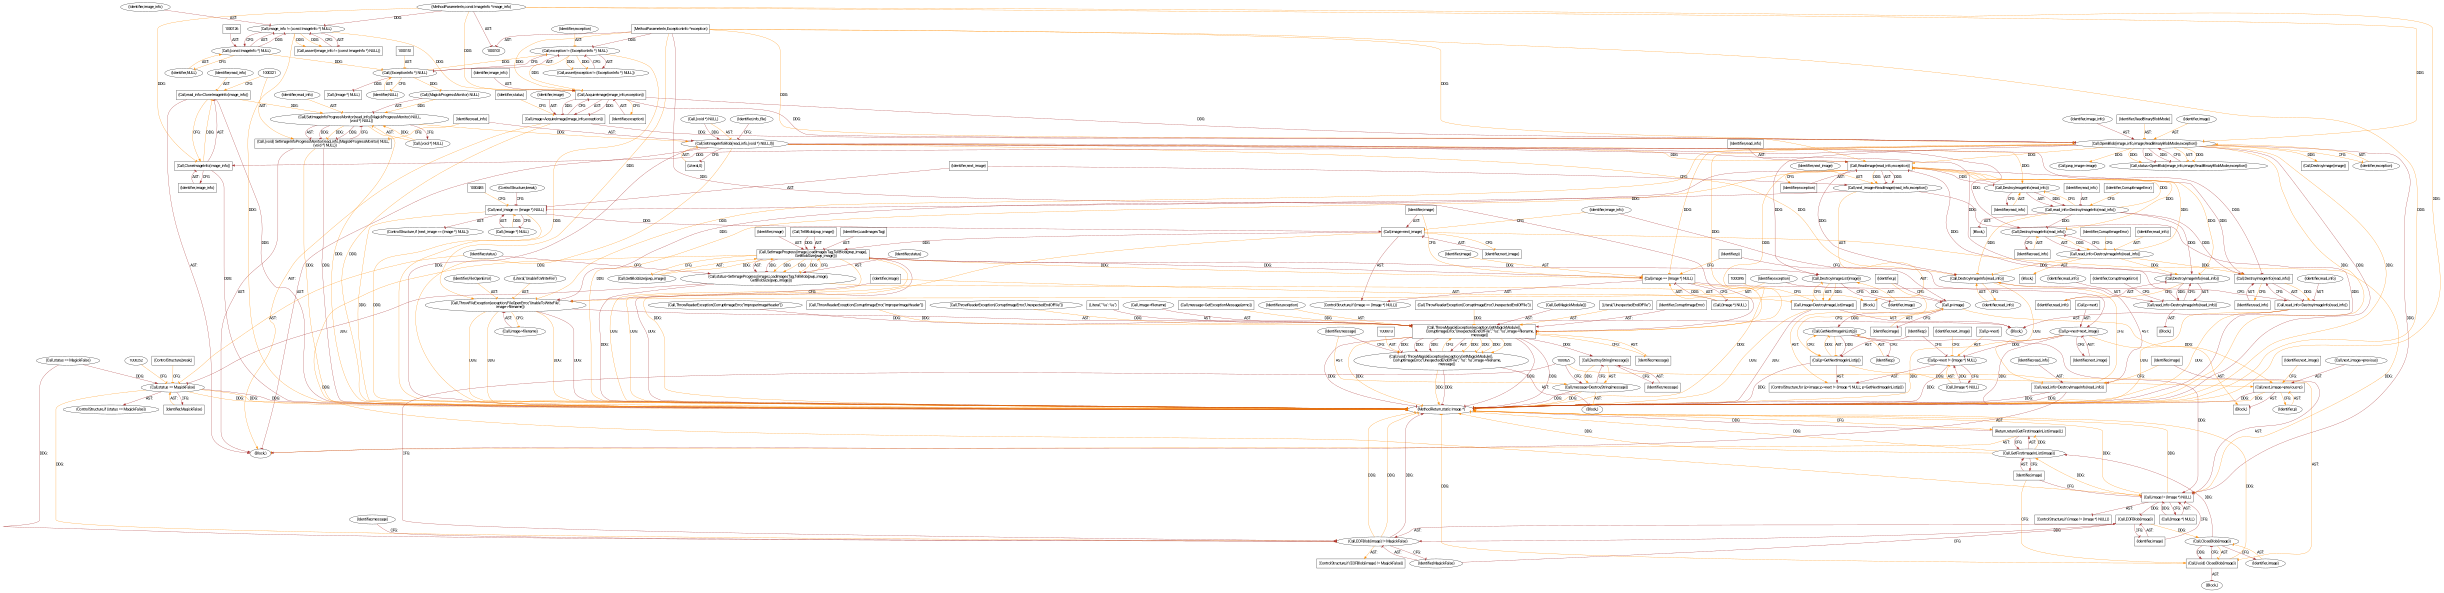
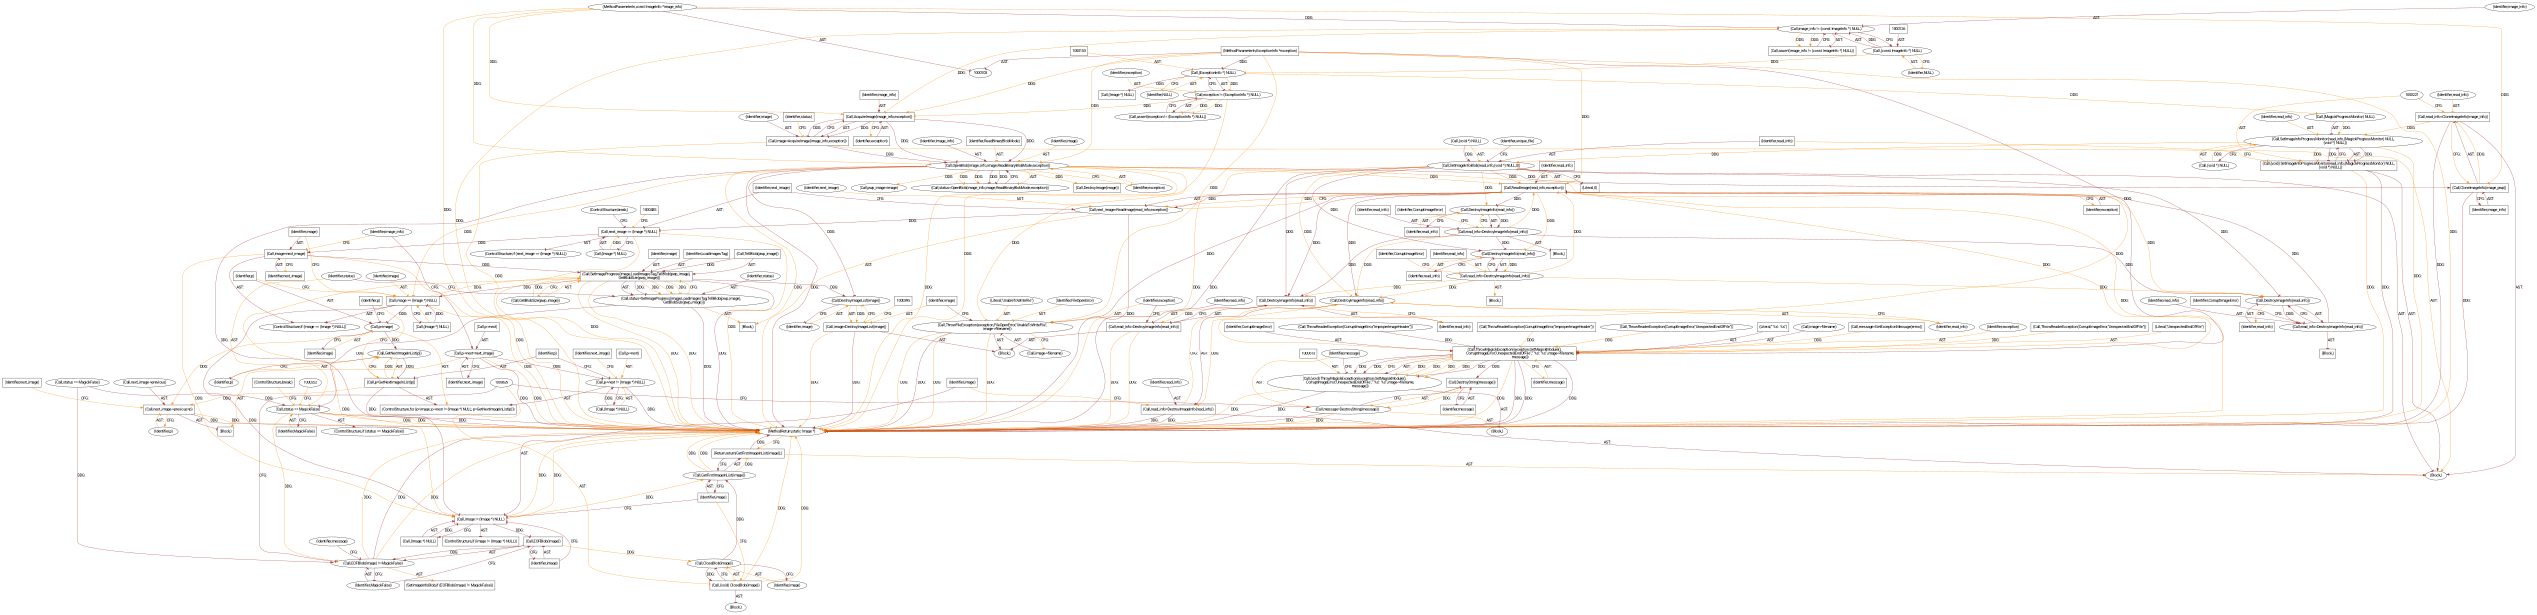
edge "(MethodParameterIn,ExceptionInfo *exception)" -> "(Call,exception != (ExceptionInfo *) NULL)": now "(MethodParameterIn,ExceptionInfo *exception)" -> "(Call,(ExceptionInfo *) NULL)"
node "(Identifier,info_file)": label "(Identifier,info_file)" -> "(Identifier,unique_file)"
node "(Call,CloneImageInfo(image_info))": label "(Call,CloneImageInfo(image_info))" -> "(Call,CloneImageInfo(image_pwp))"
edge "(Call,next_image=ReadImage(read_info,exception))" -> "(Call,ReadImage(read_info,exception))": added, label "CFG:"
node "(Call,GetMagickModule())": removed
edge "(Call,GetNextImageInList(p))" -> "(Call,image != (Image *) NULL)": now "(Call,image == (Image *) NULL)" -> "(Call,image != (Image *) NULL)"
node "(ControlStructure,if (EOFBlob(image) != MagickFalse))": label "(ControlStructure,if (EOFBlob(image) != MagickFalse))" -> "(SetImageInfoBlob,if (EOFBlob(image) != MagickFalse))"
